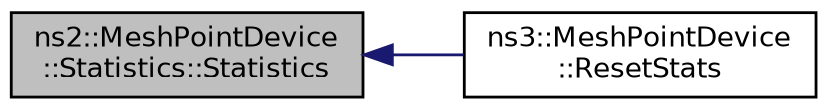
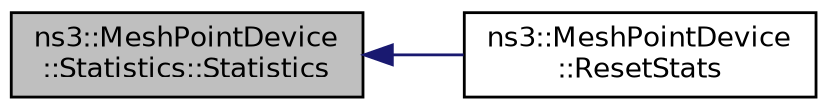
node "ns2::MeshPointDevice ::Statistics::Statistics": label "ns2::MeshPointDevice ::Statistics::Statistics" -> "ns3::MeshPointDevice ::Statistics::Statistics"
